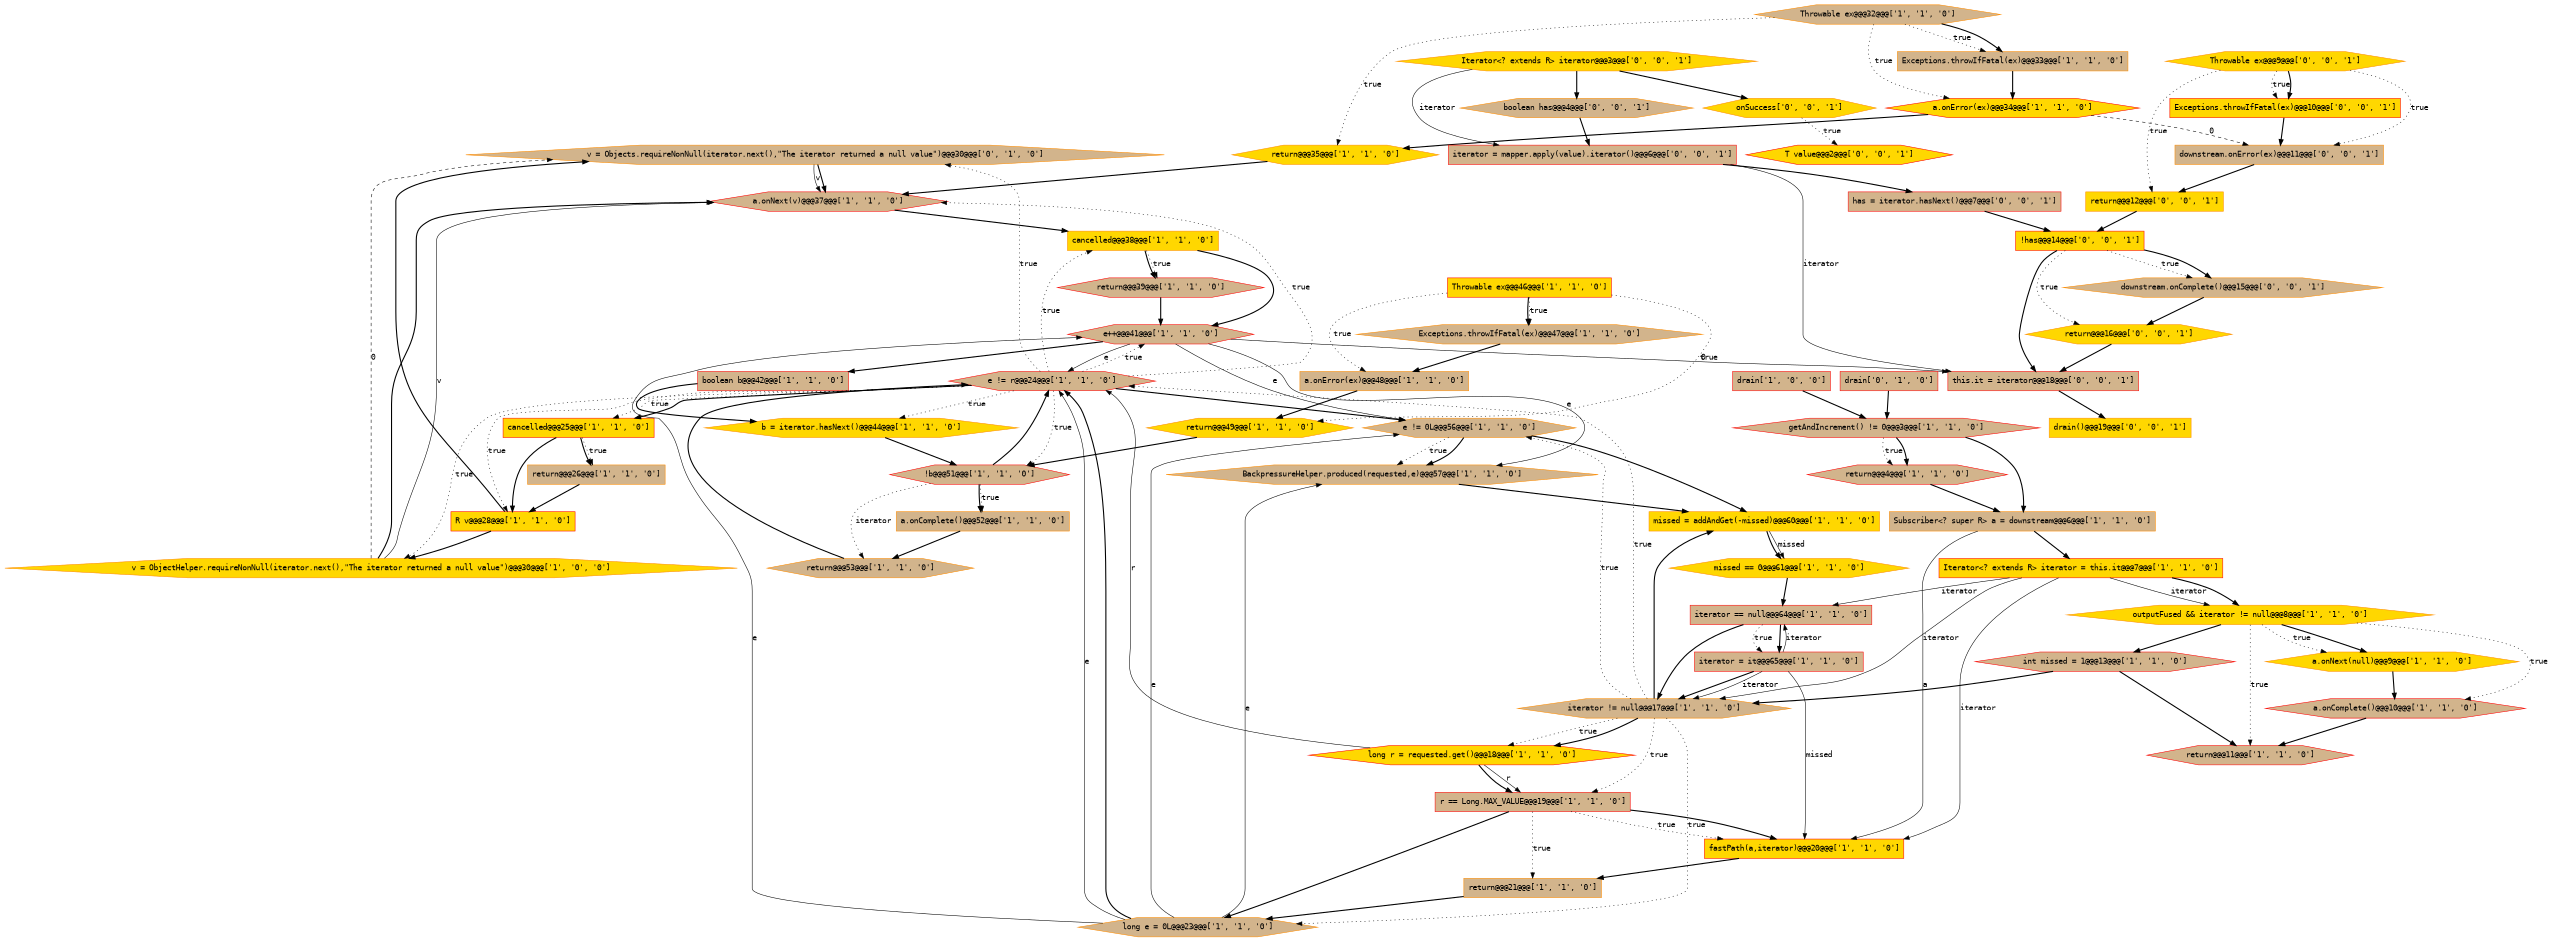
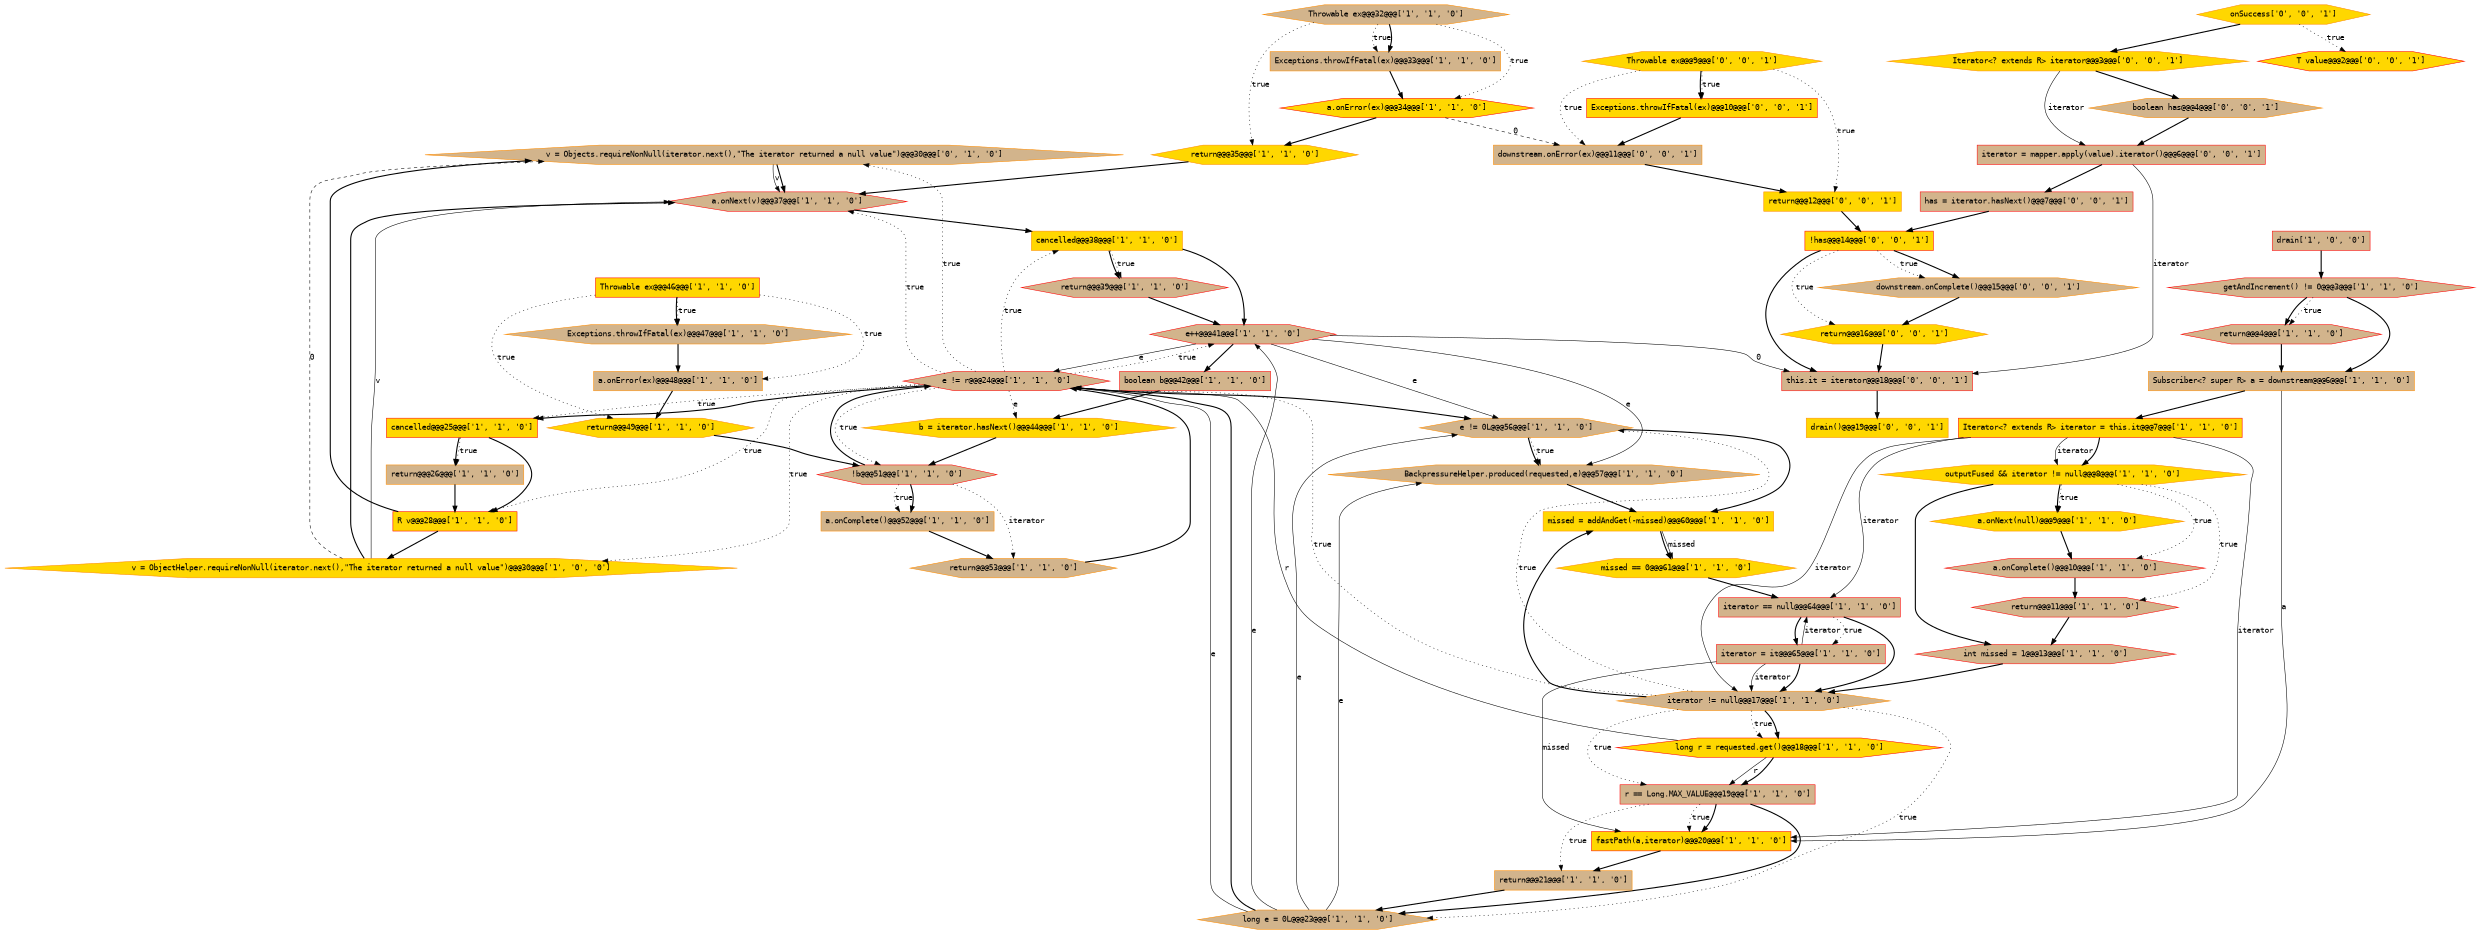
edge "Iterator<? extends R> iterator@@@3@@@['0', '0', '1']" -> "onSuccess['0', '0', '1']": reversed
node "drain['0', '1', '0']": removed
edge "e != r@@@24@@@['1', '1', '0']" -> "b = iterator.hasNext()@@@44@@@['1', '1', '0']": label "true" -> "e"
edge "int missed = 1@@@13@@@['1', '1', '0']" -> "return@@@11@@@['1', '1', '0']": reversed
